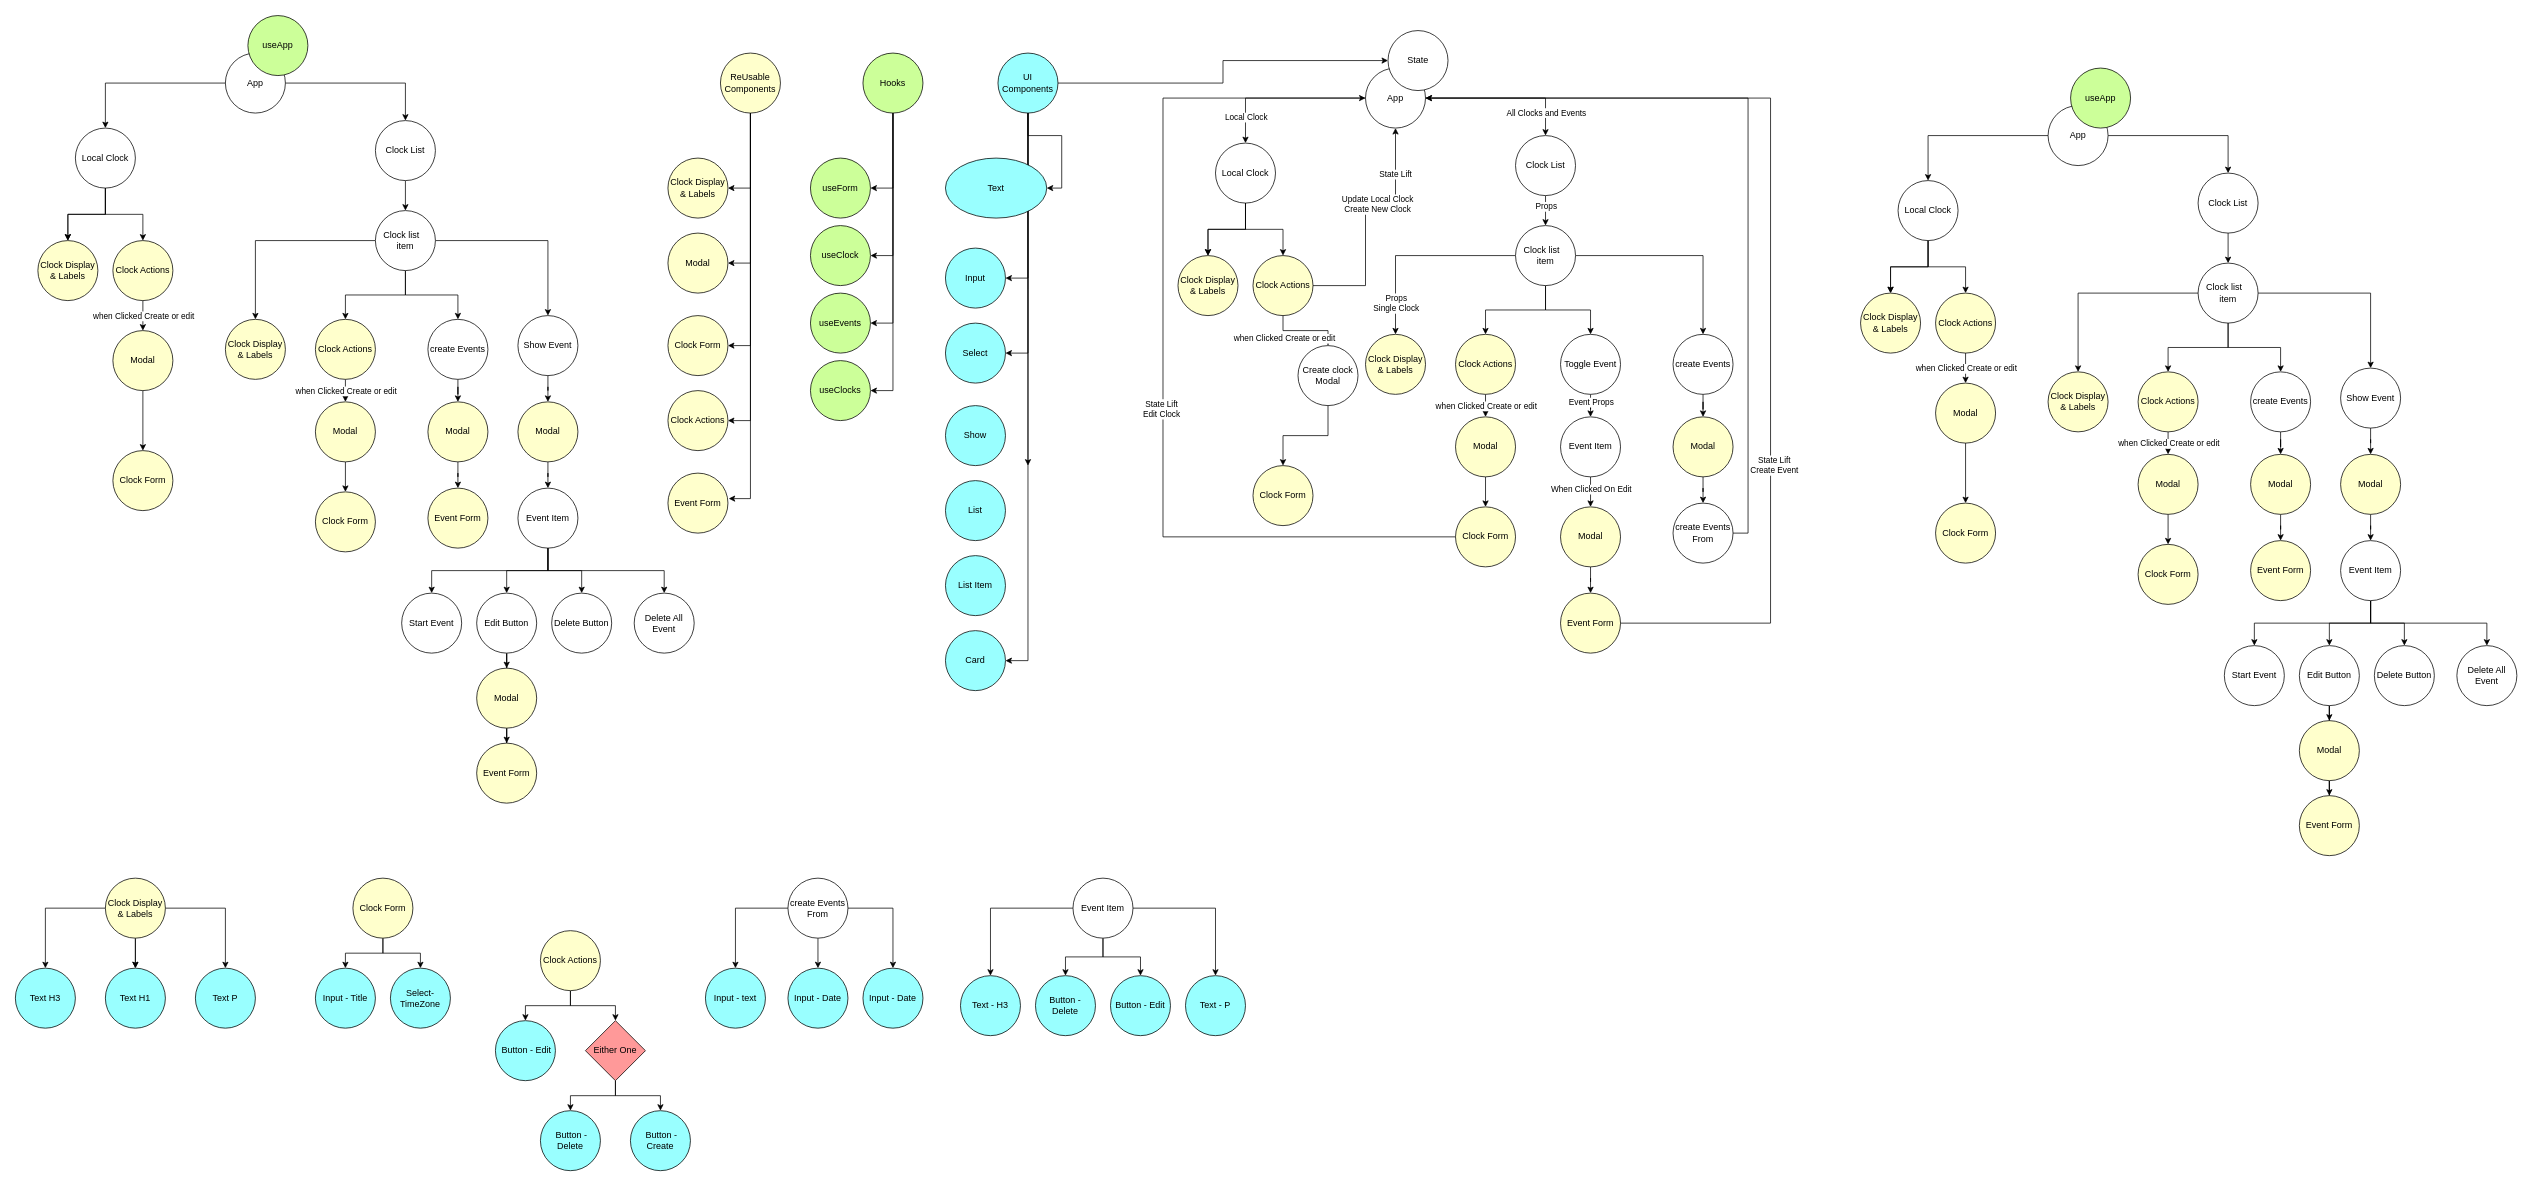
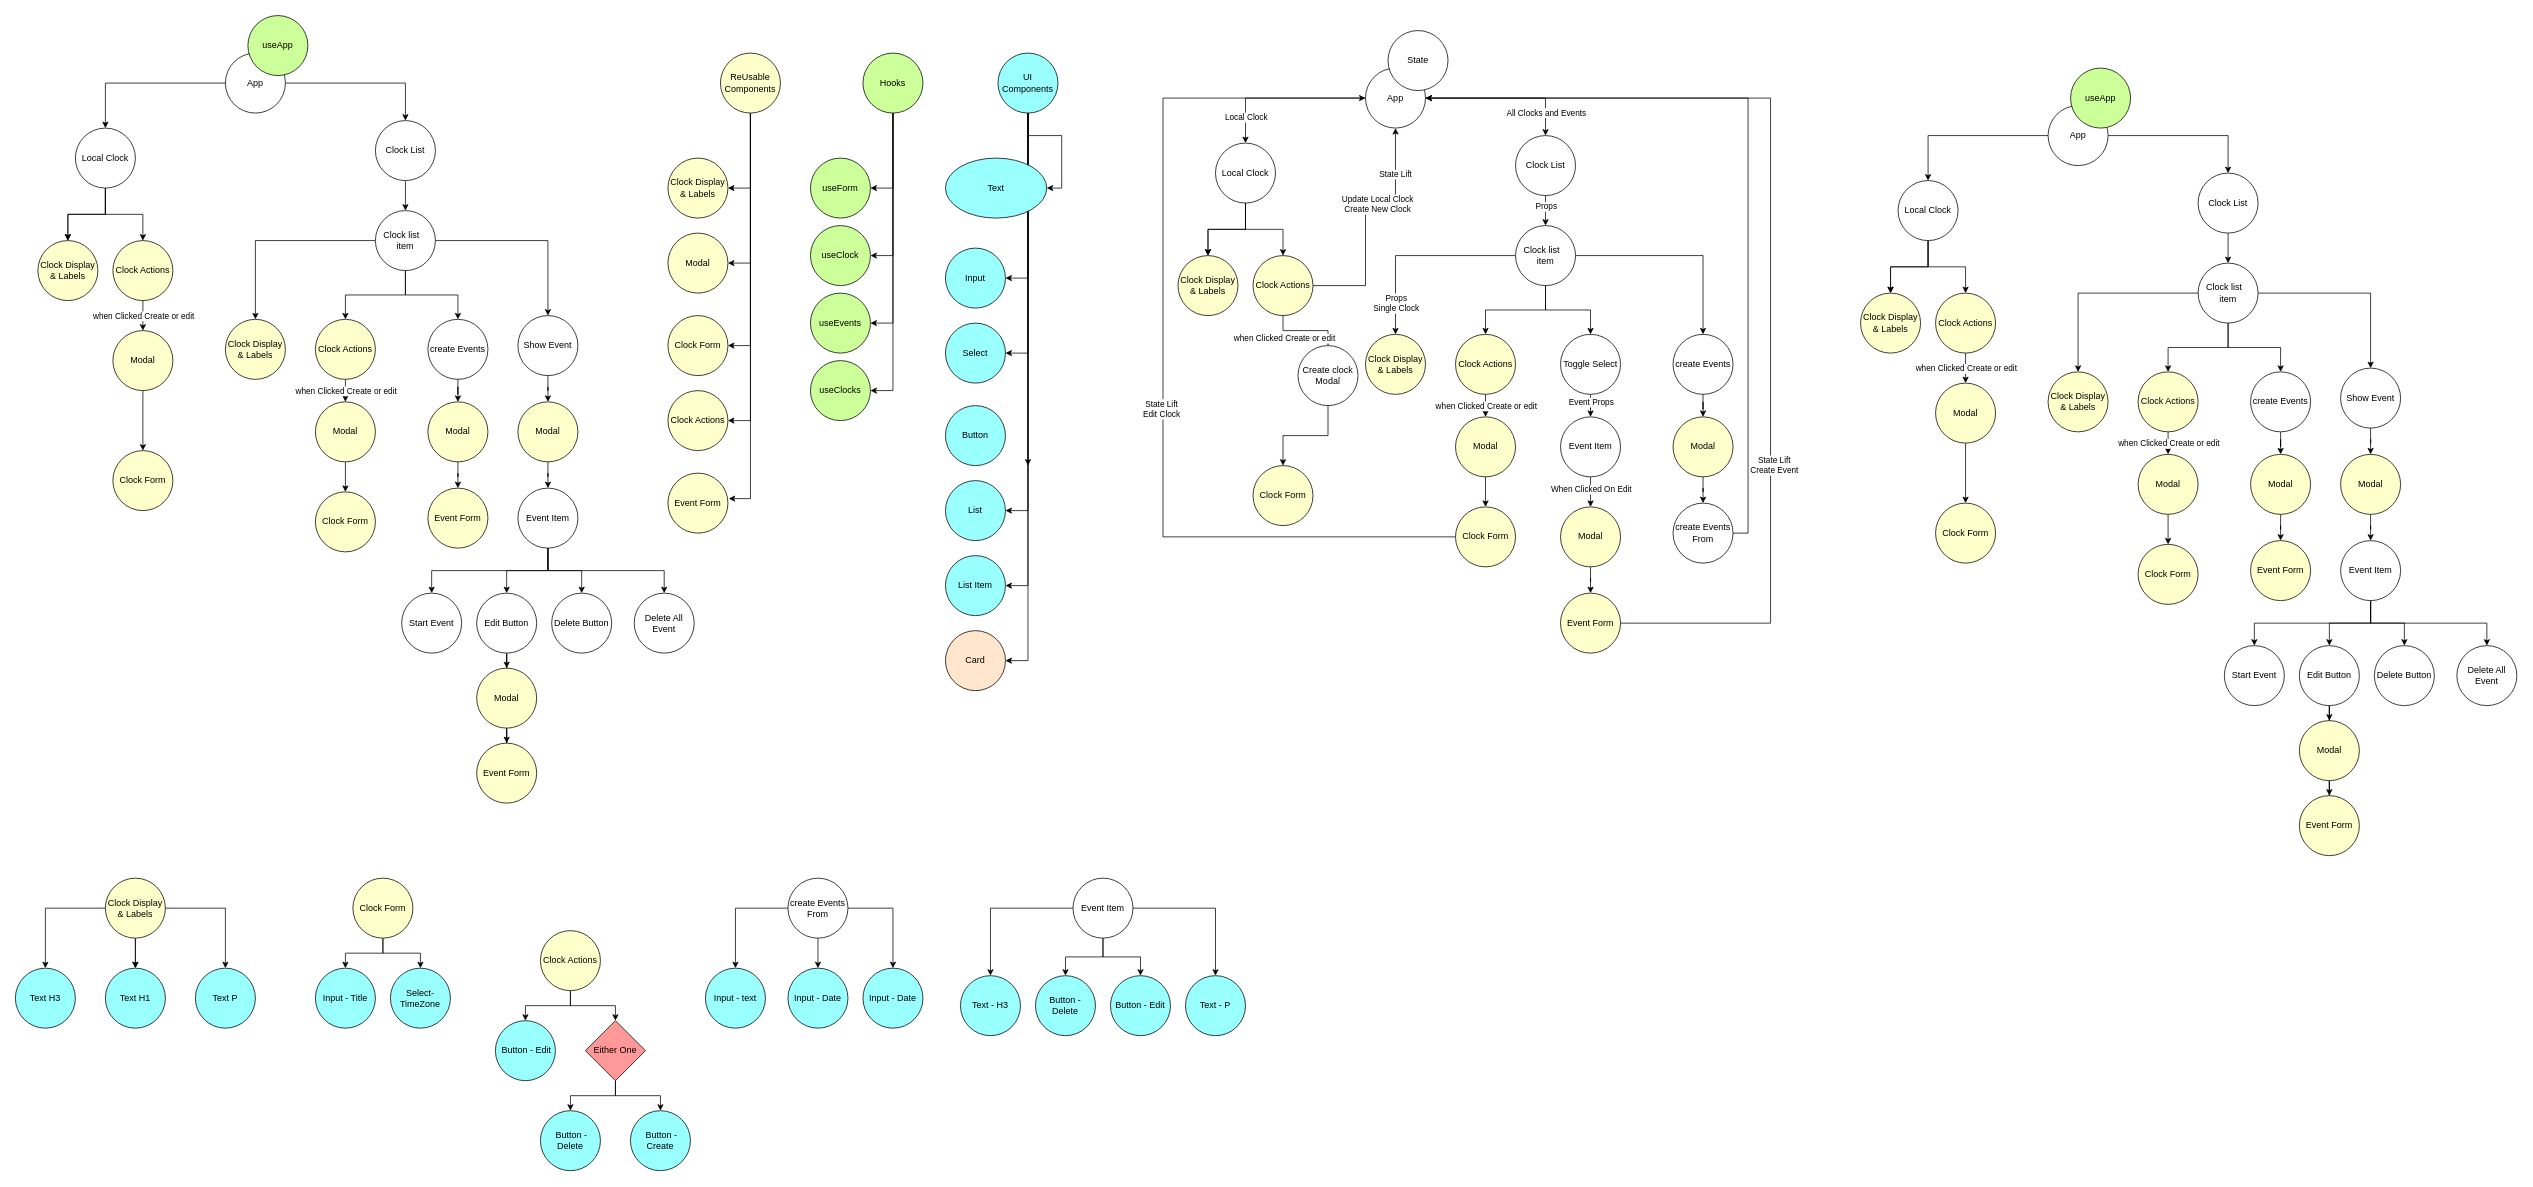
edge "UI Components" -> "State": now "UI Components" -> "List"
node "Toggle Event": label "Toggle Event" -> "Toggle Select"
node "Show": label "Show" -> "Button"
edge "UI Components" -> "List Item": added
node "Card": fillcolor #99ffff -> #ffe6cc
